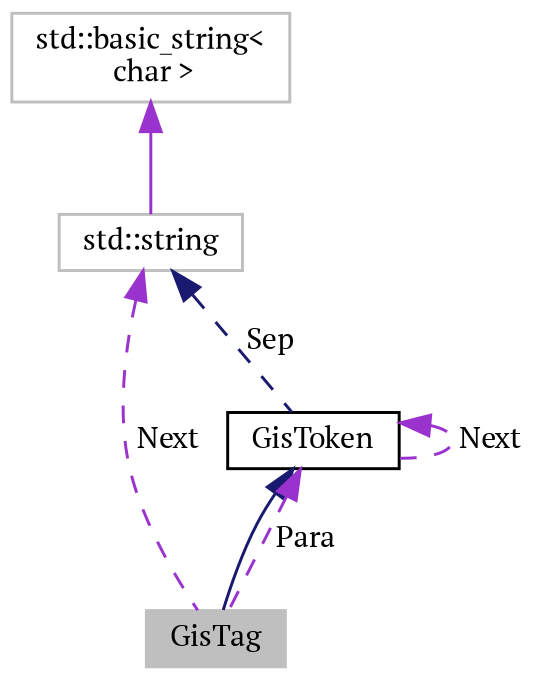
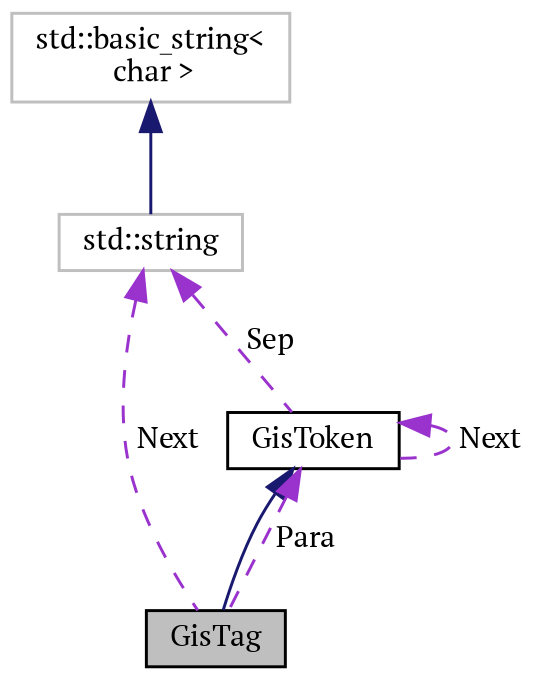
edge "std::string" -> "std::basic_string< char >": color darkorchid3 -> midnightblue
edge "GisToken" -> "std::string": color midnightblue -> darkorchid3
node "GisTag": color grey75 -> black
